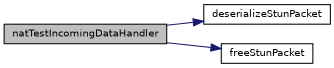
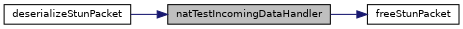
edge "natTestIncomingDataHandler" -> "deserializeStunPacket": reversed
